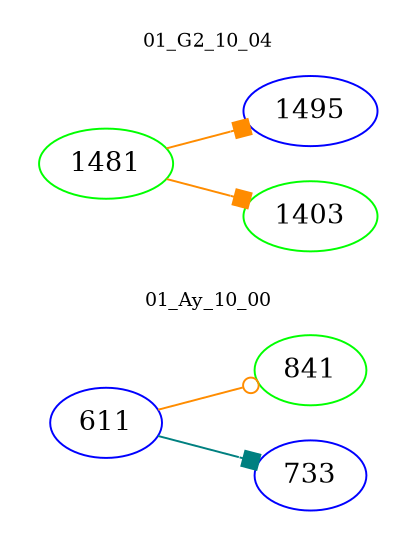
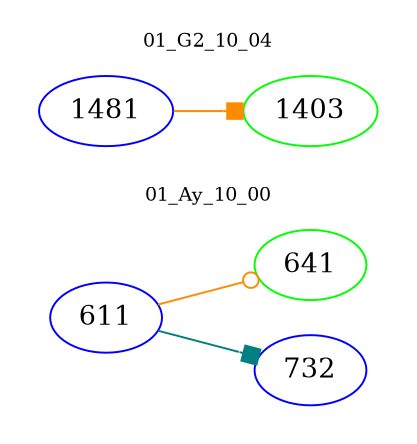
node "1495": removed
node "1481": color green -> blue
node "841": label "841" -> "641"
node "733": label "733" -> "732"
